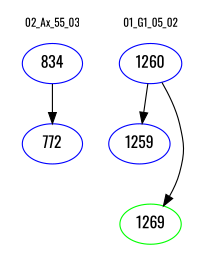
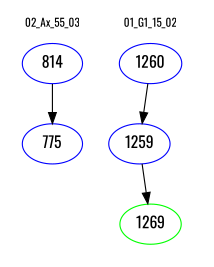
cluster "01_G1_05_02": label "01_G1_05_02" -> "01_G1_15_02"
node "834": label "834" -> "814"
edge "1260" -> "1269": now "1259" -> "1269"
node "772": label "772" -> "775"
